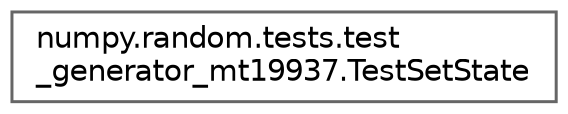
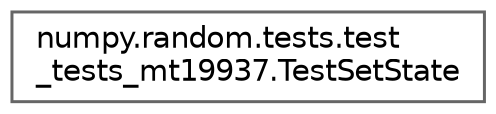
node "numpy.random.tests.test _generator_mt19937.TestSetState": label "numpy.random.tests.test _generator_mt19937.TestSetState" -> "numpy.random.tests.test _tests_mt19937.TestSetState"
